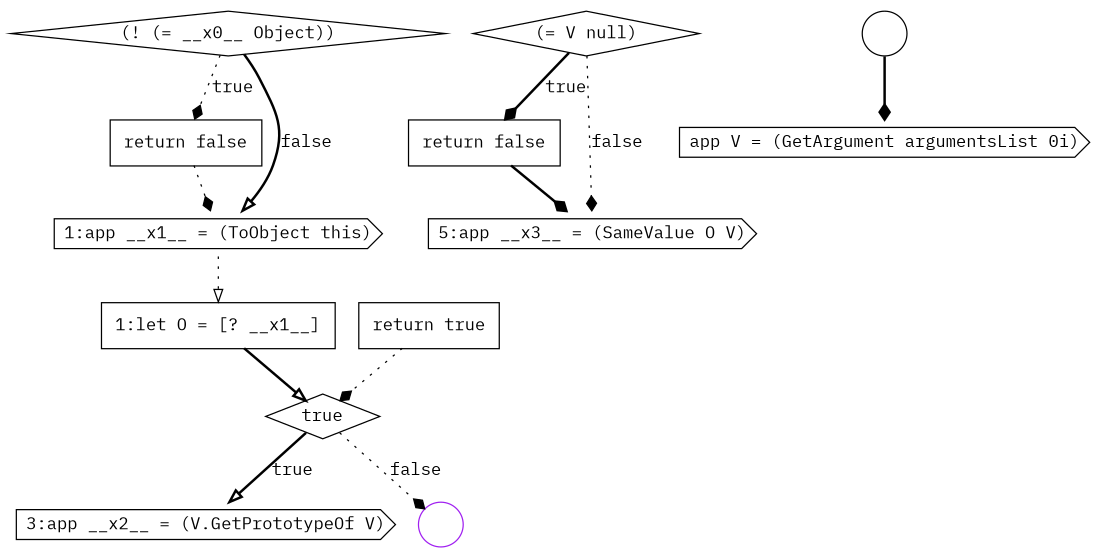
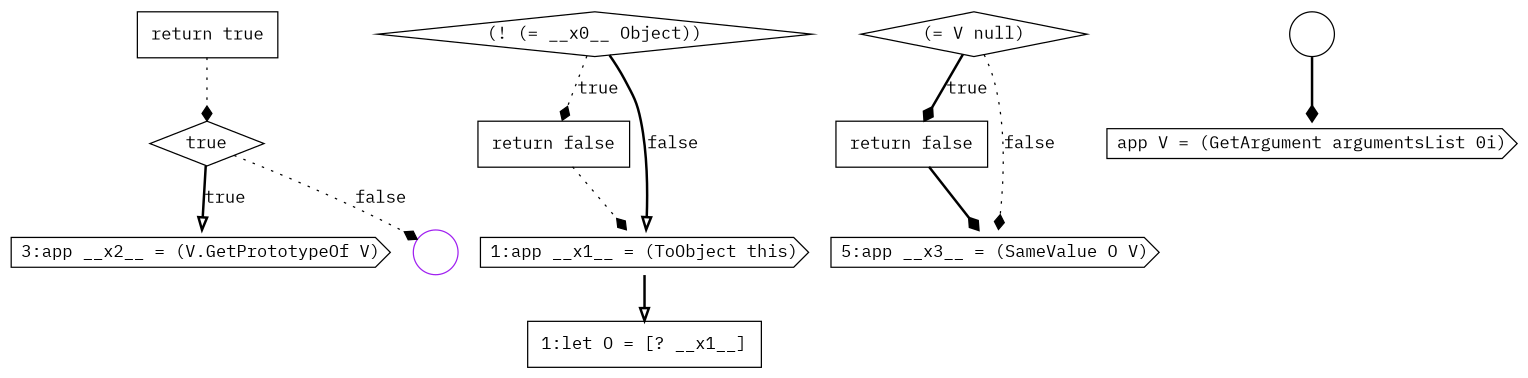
edge "1:app __x1__ = (ToObject this)" -> "1:let O = [? __x1__]": style dotted -> bold
edge "1:let O = [? __x1__]" -> "true": removed
